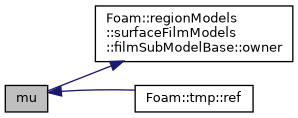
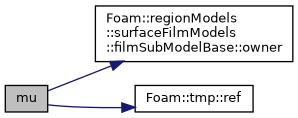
edge "Foam::tmp::ref" -> "mu": reversed
